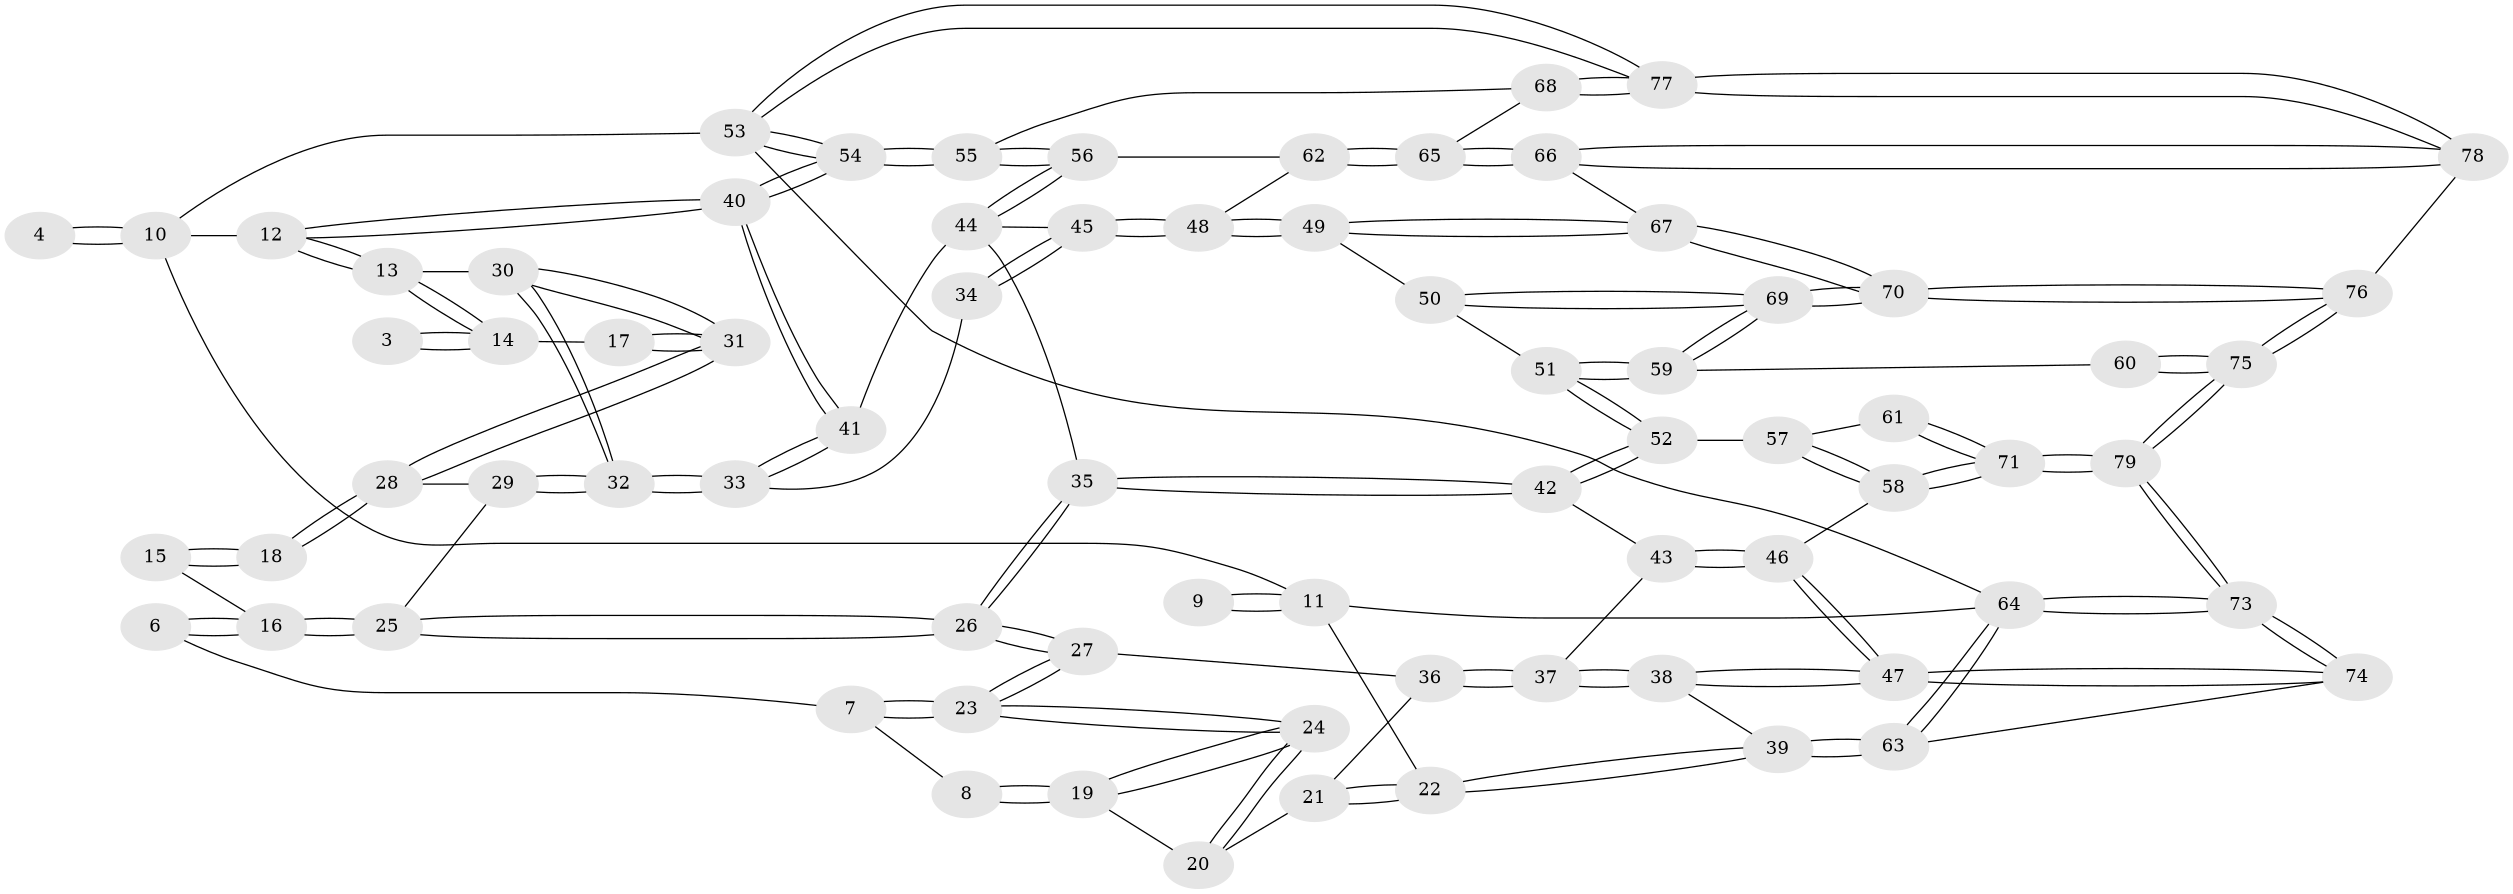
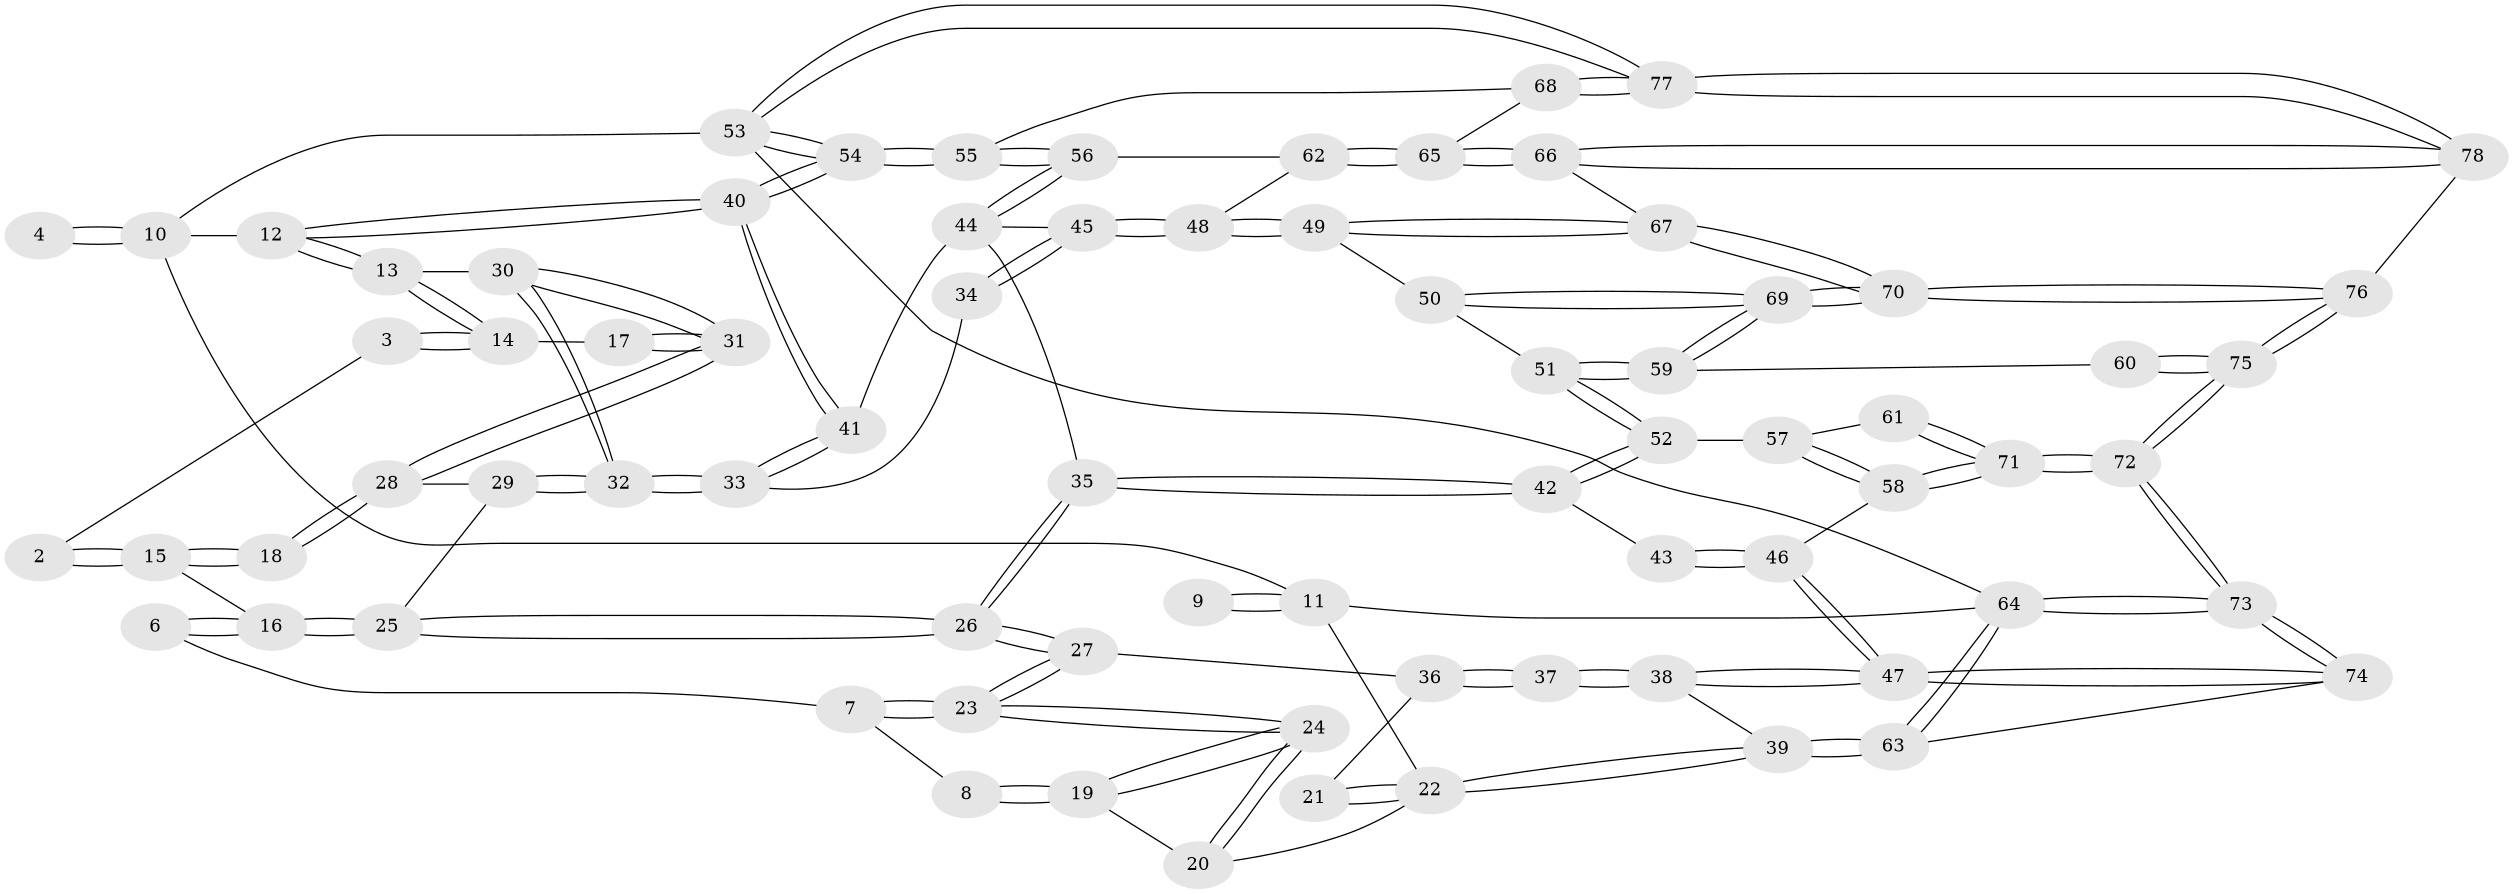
node "79": label "79" -> "72"
node "2": added
edge "43" -- "37": removed
edge "21" -- "20": now "22" -- "20"
